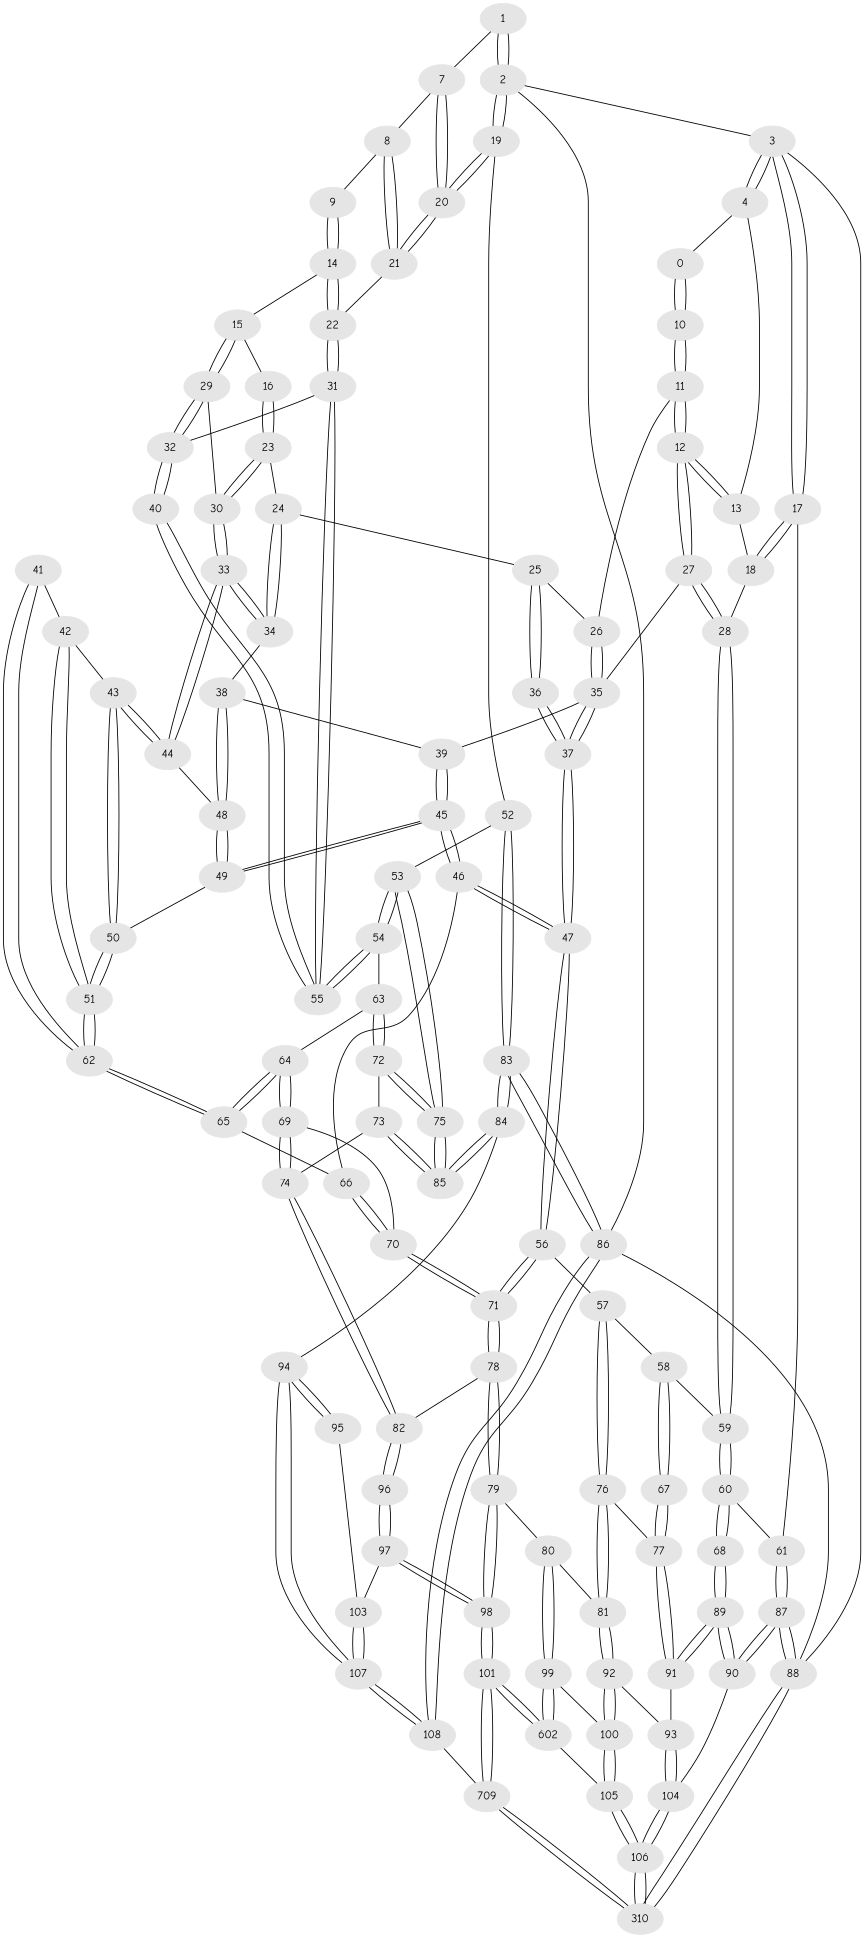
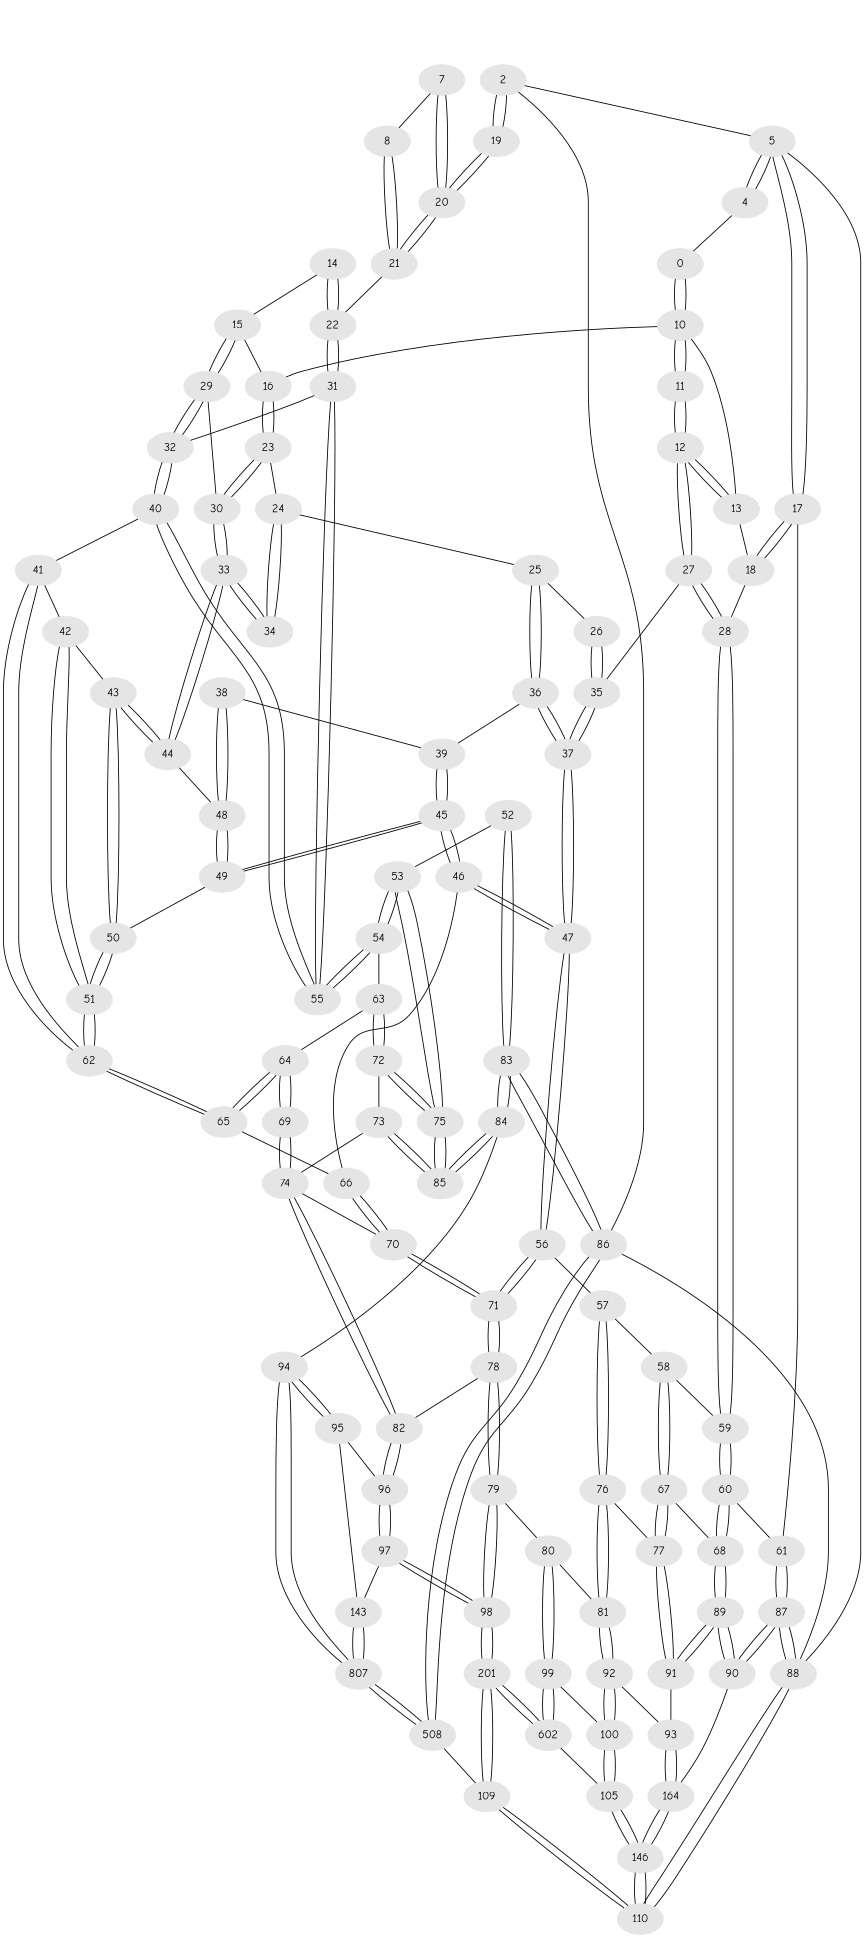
node "1": removed
node "3": label "3" -> "5"
node "9": removed
edge "10" -- "16": added
edge "4" -- "13": now "10" -- "13"
edge "19" -- "52": removed
edge "11" -- "26": removed
edge "40" -- "41": added
edge "34" -- "38": removed
edge "35" -- "39": now "36" -- "39"
edge "69" -- "70": now "74" -- "70"
edge "95" -- "96": added
edge "67" -- "68": added
node "103": label "103" -> "143"
node "107": label "107" -> "807"
node "101": label "101" -> "201"
node "108": label "108" -> "508"
node "709": label "709" -> "109"
node "104": label "104" -> "164"
node "106": label "106" -> "146"
node "310": label "310" -> "110"
